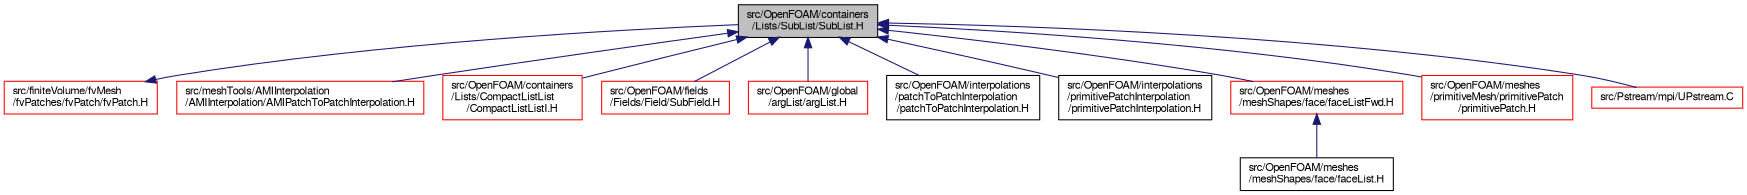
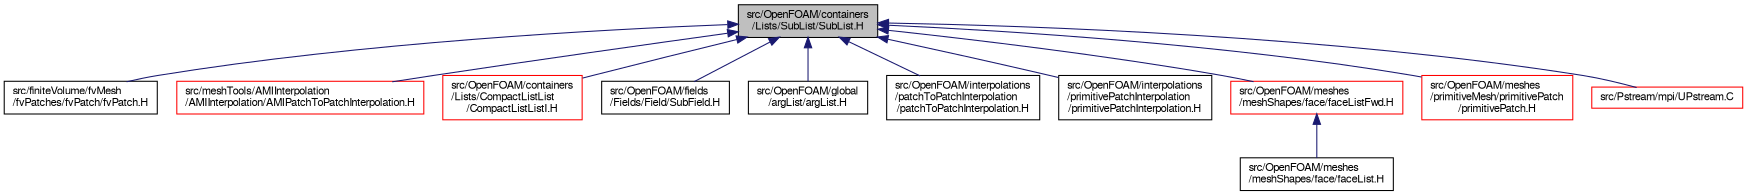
edge "src/OpenFOAM/containers /Lists/SubList/SubList.H" -> "src/finiteVolume/fvMesh /fvPatches/fvPatch/fvPatch.H": reversed
node "src/finiteVolume/fvMesh /fvPatches/fvPatch/fvPatch.H": color red -> black
node "src/OpenFOAM/fields /Fields/Field/SubField.H": color red -> black
node "src/OpenFOAM/global /argList/argList.H": color red -> black
